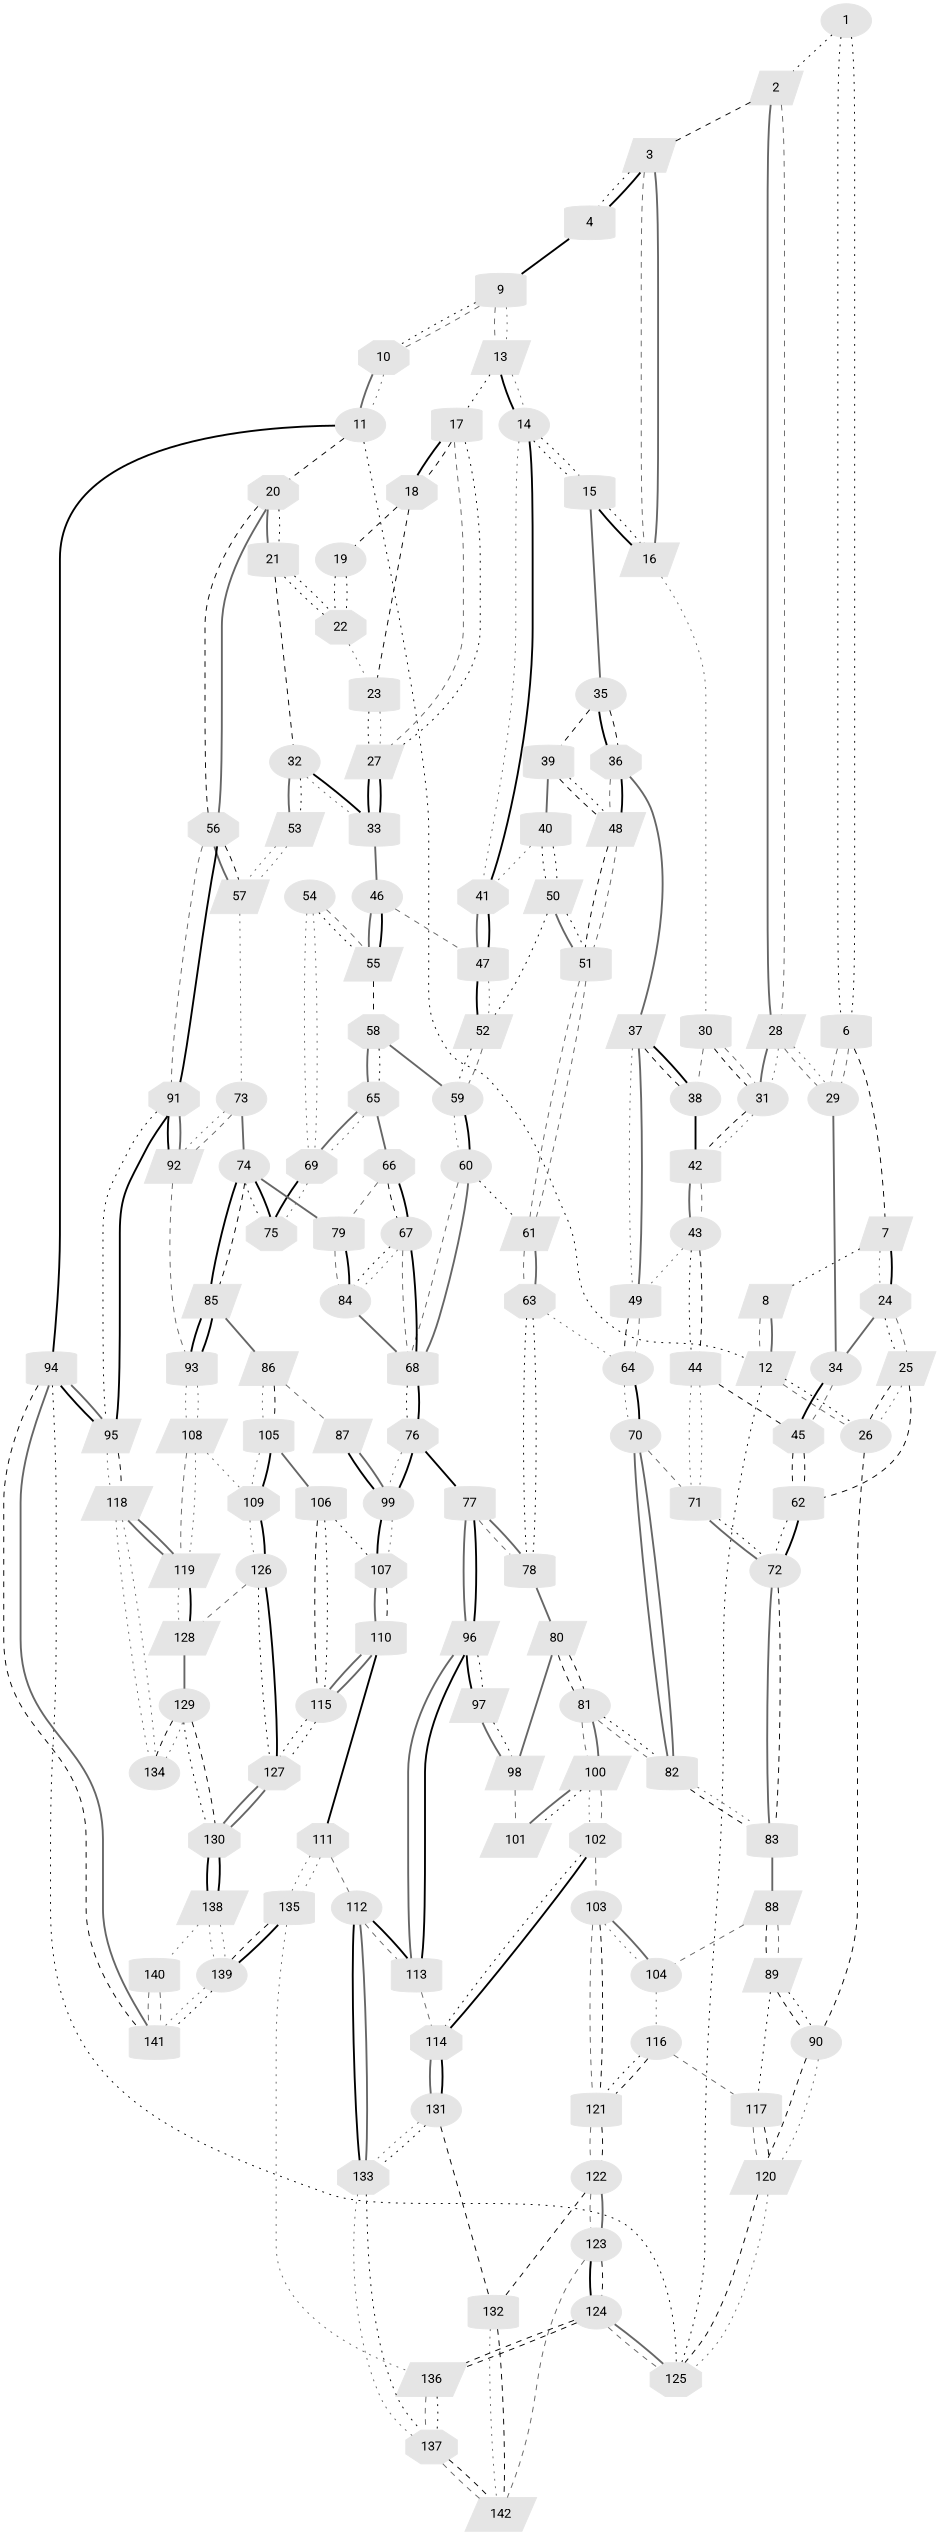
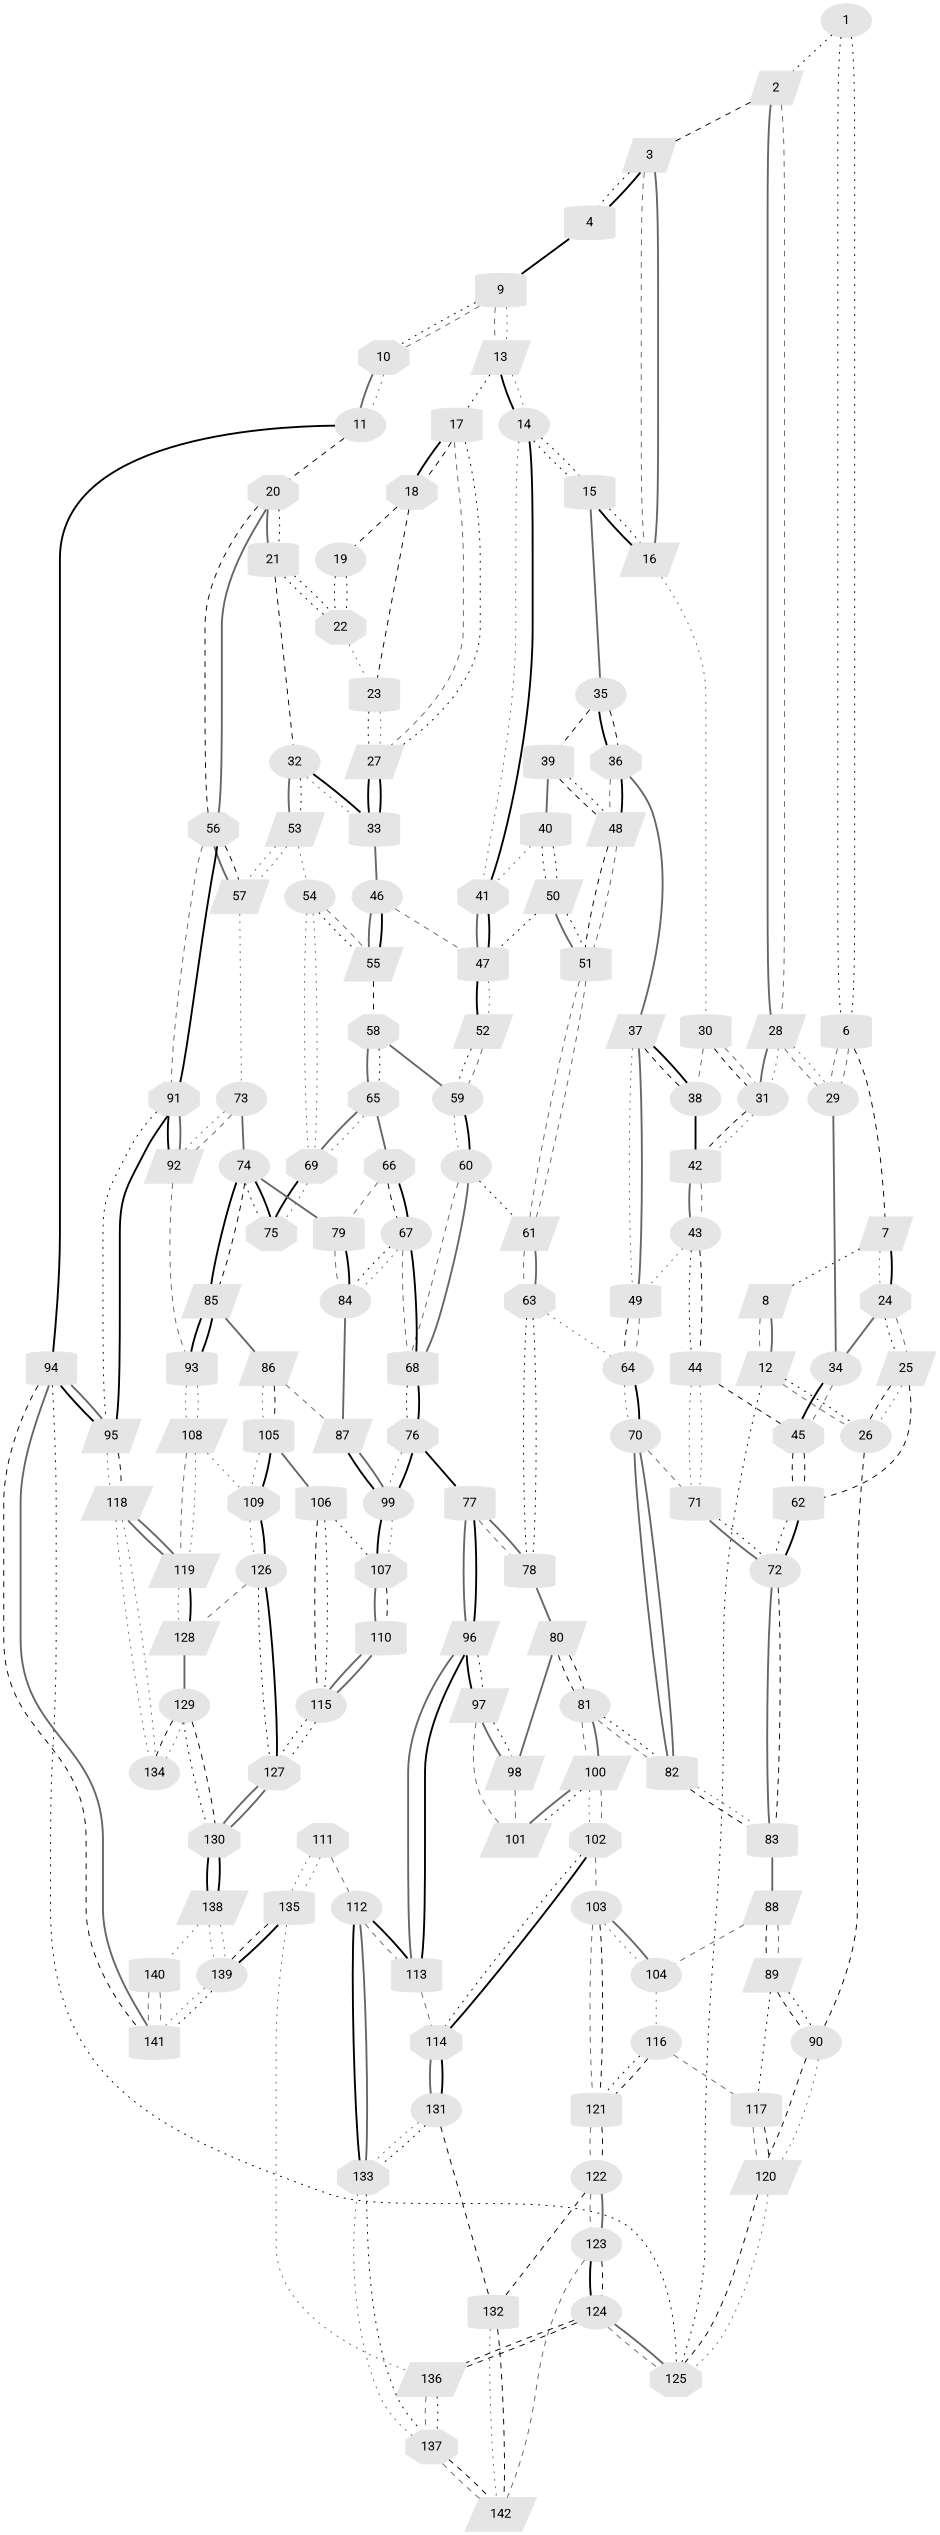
edge "53" -- "54": added
edge "50" -- "52": now "50" -- "47"
edge "11" -- "12": removed
edge "84" -- "68": now "84" -- "87"
edge "110" -- "111": removed
edge "97" -- "101": added
